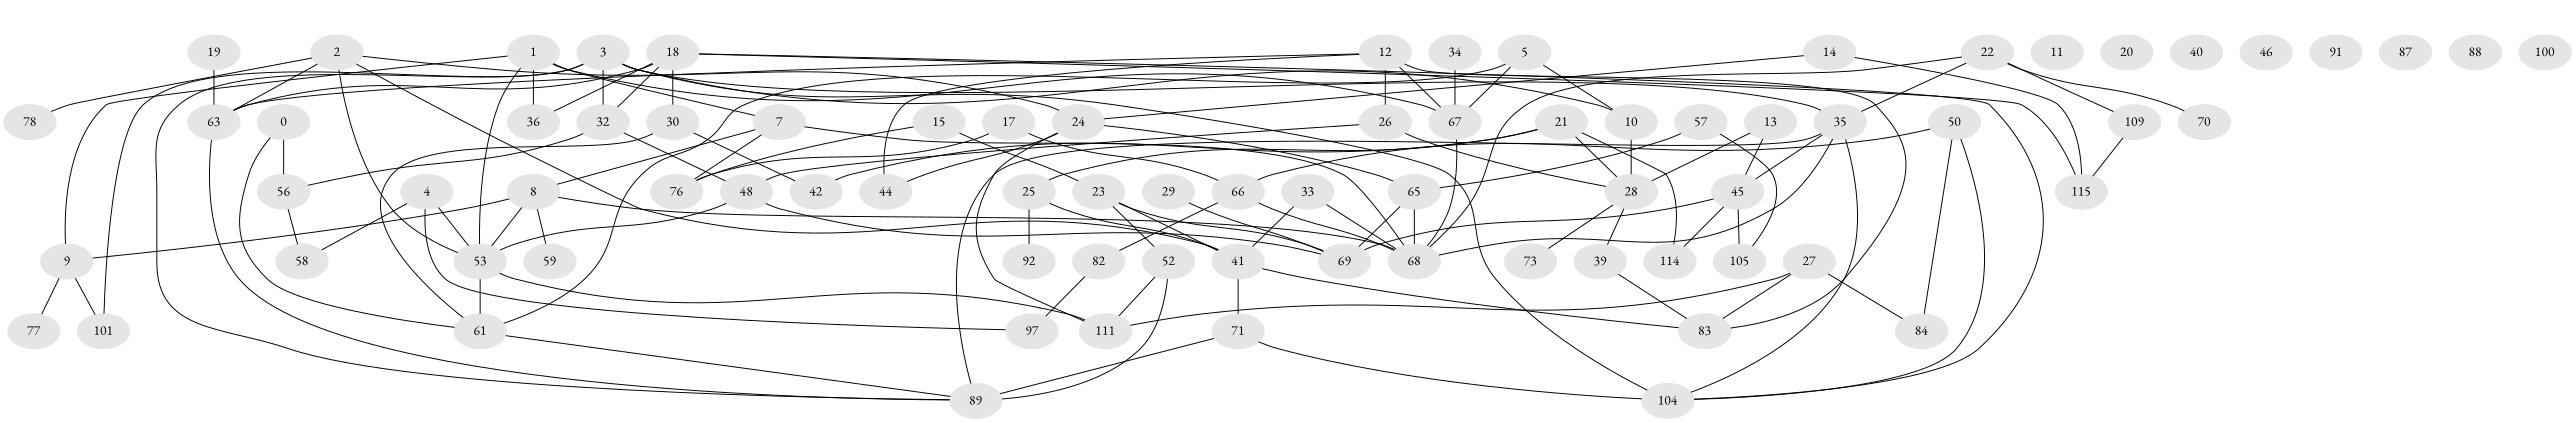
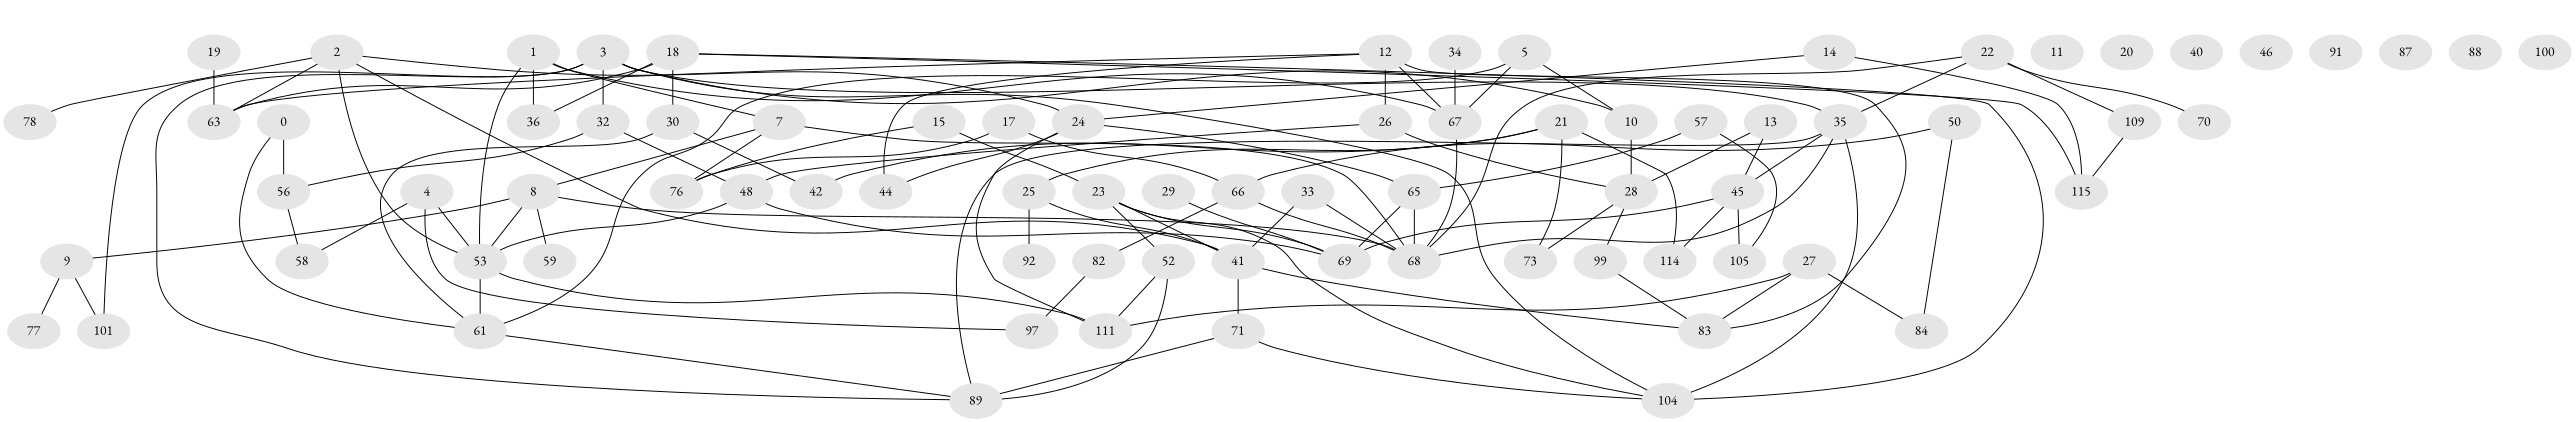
edge "1" -- "9": removed
edge "18" -- "32": removed
edge "21" -- "28": now "21" -- "73"
node "39": label "39" -> "99"
edge "50" -- "104": now "23" -- "104"
edge "63" -- "89": removed
